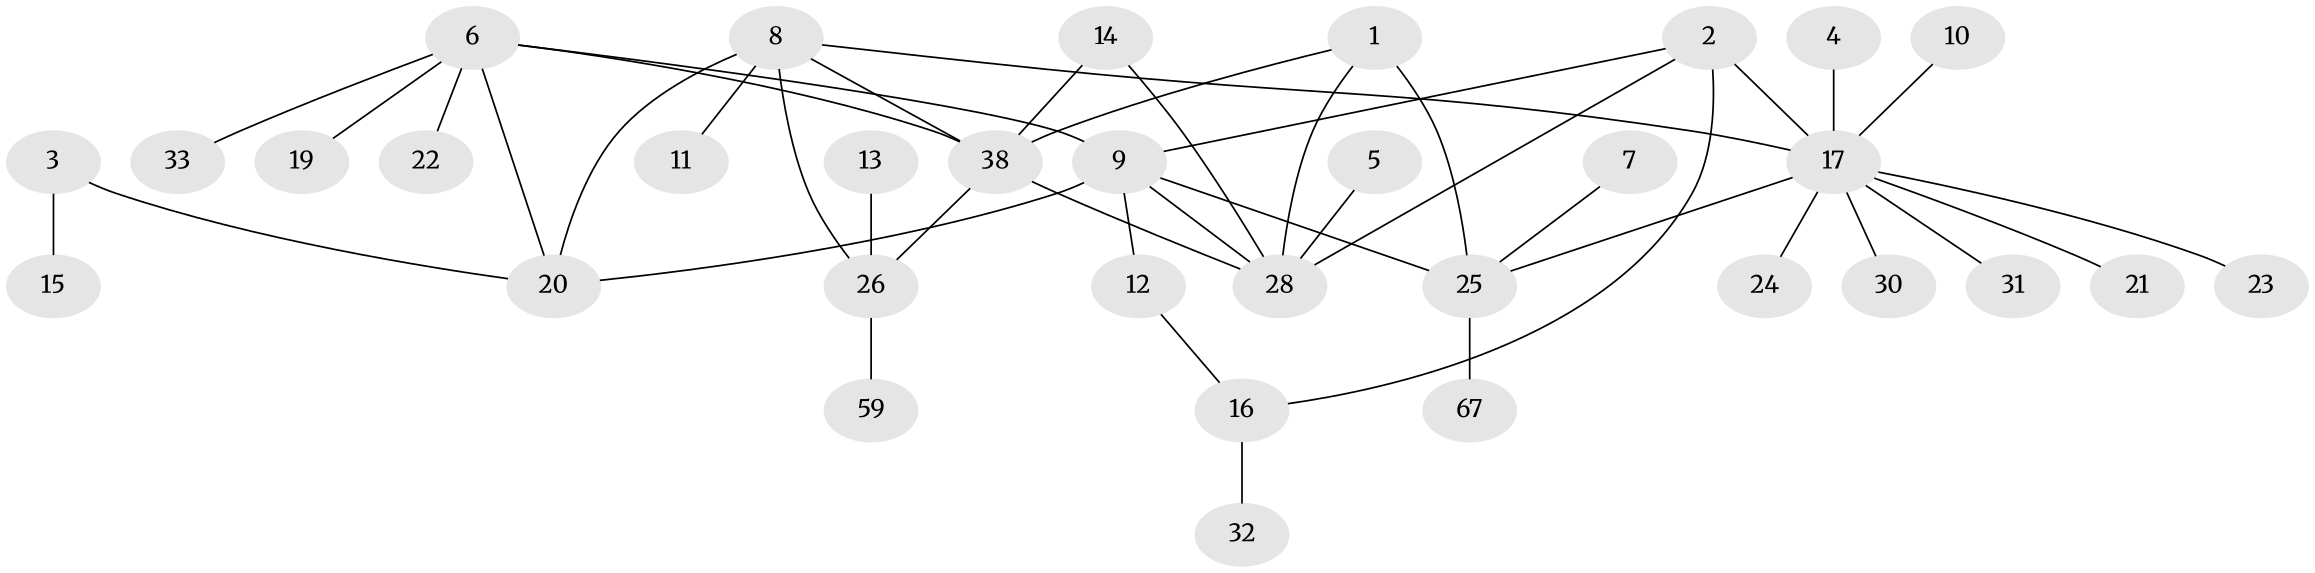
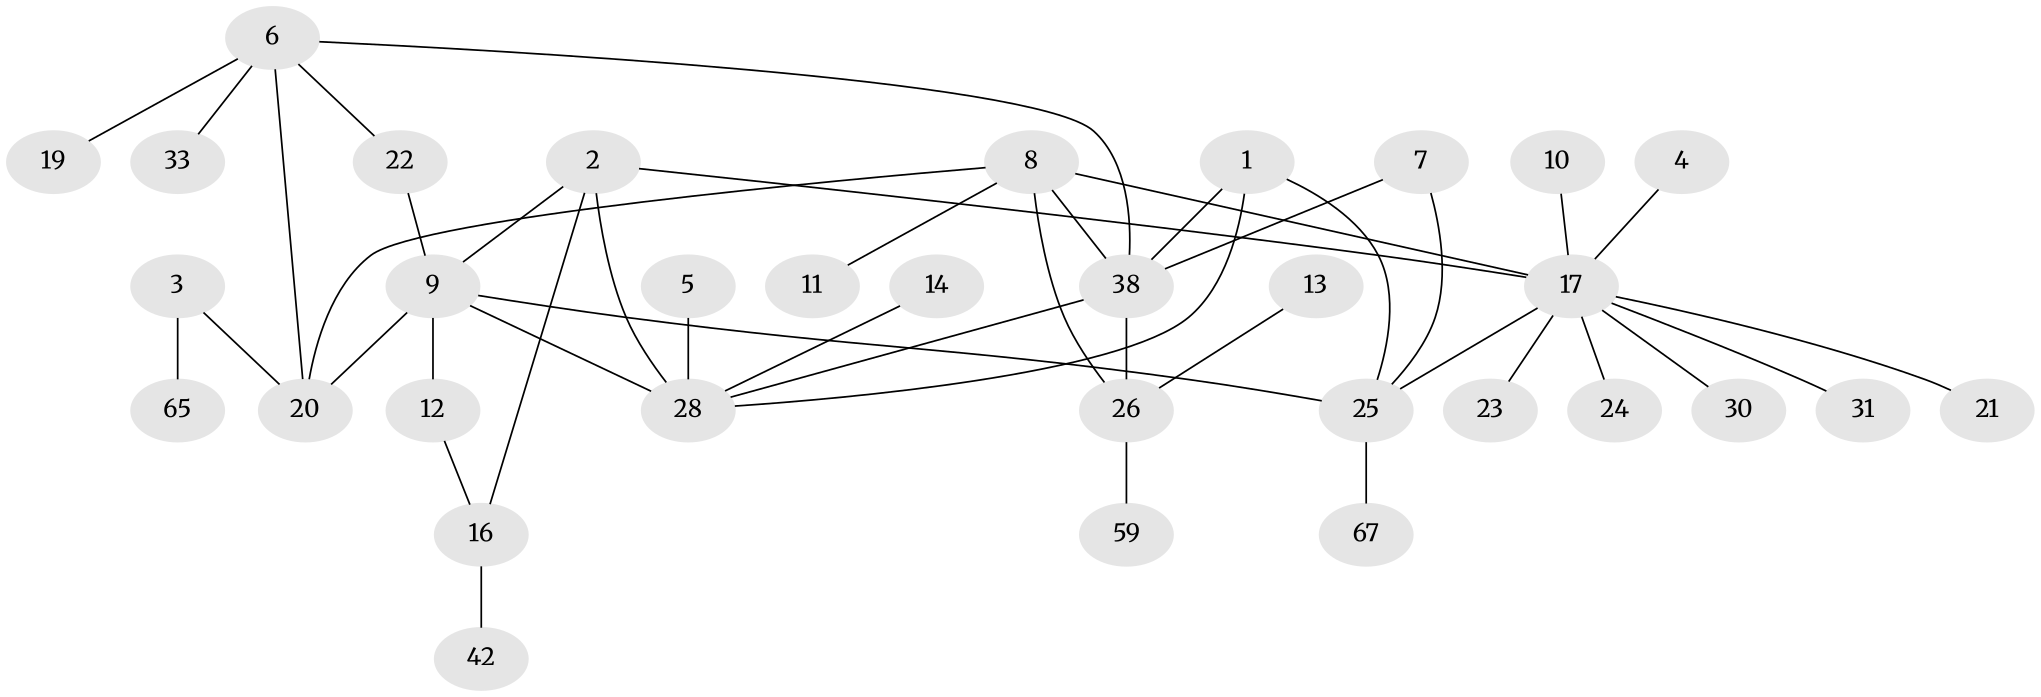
edge "6" -- "9": now "22" -- "9"
edge "14" -- "38": now "7" -- "38"
node "15": label "15" -> "65"
node "32": label "32" -> "42"
